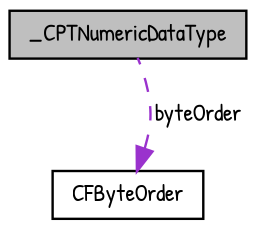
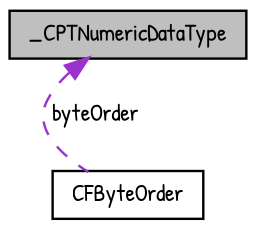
edge "_CPTNumericDataType" -> "CFByteOrder": reversed
